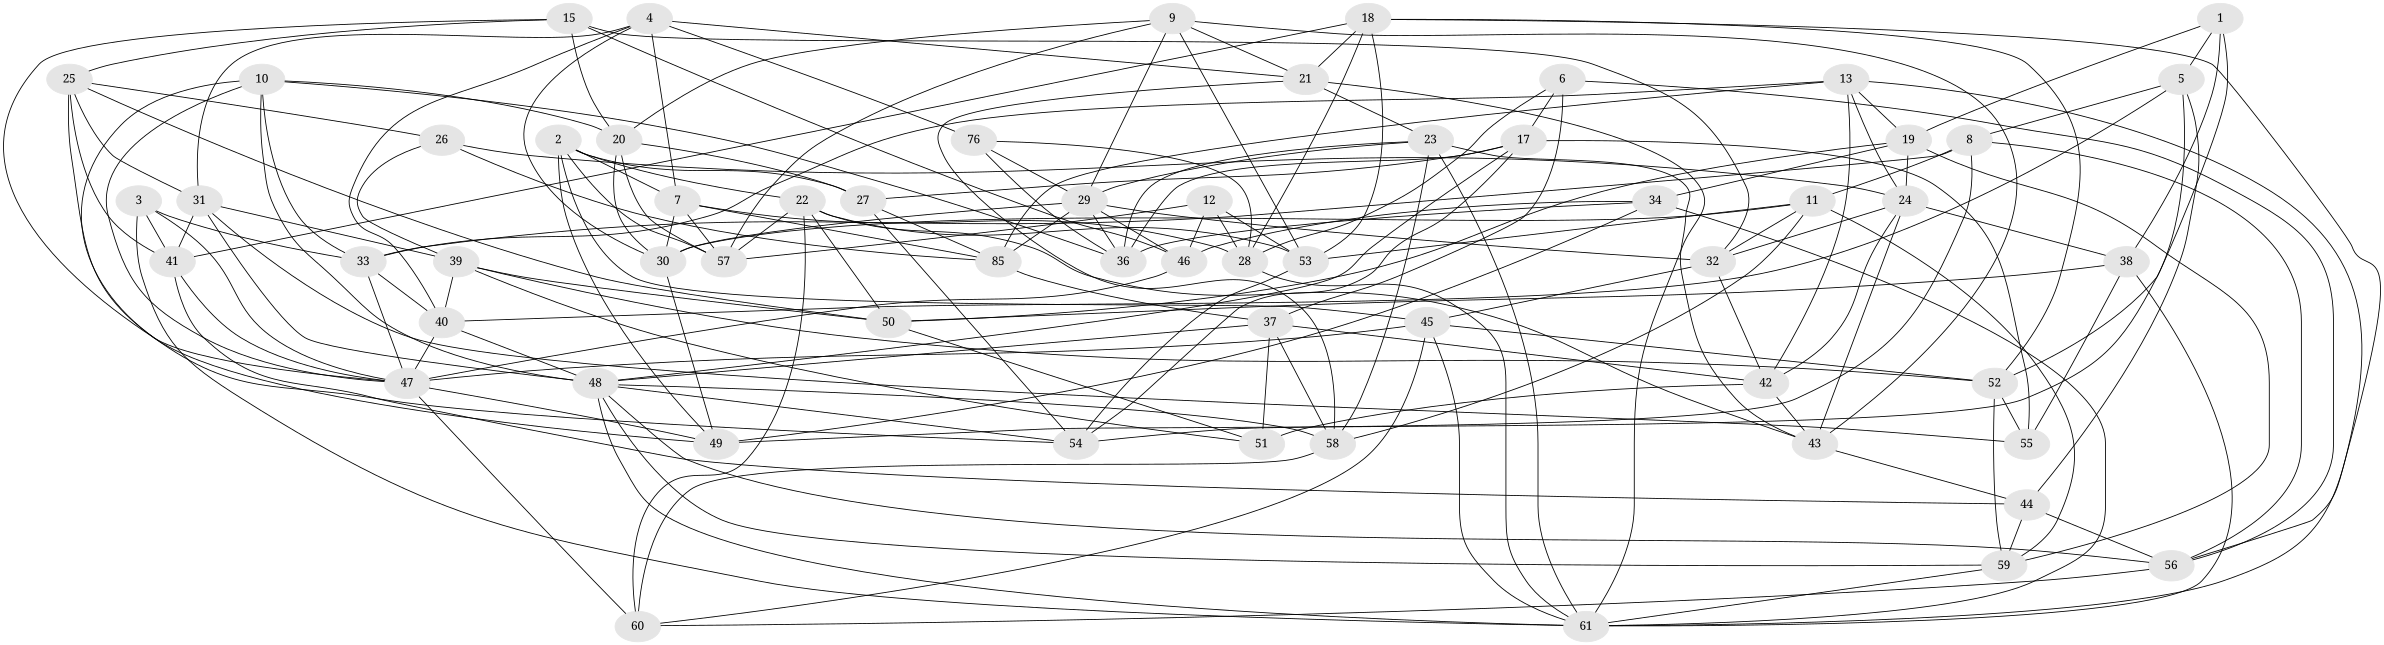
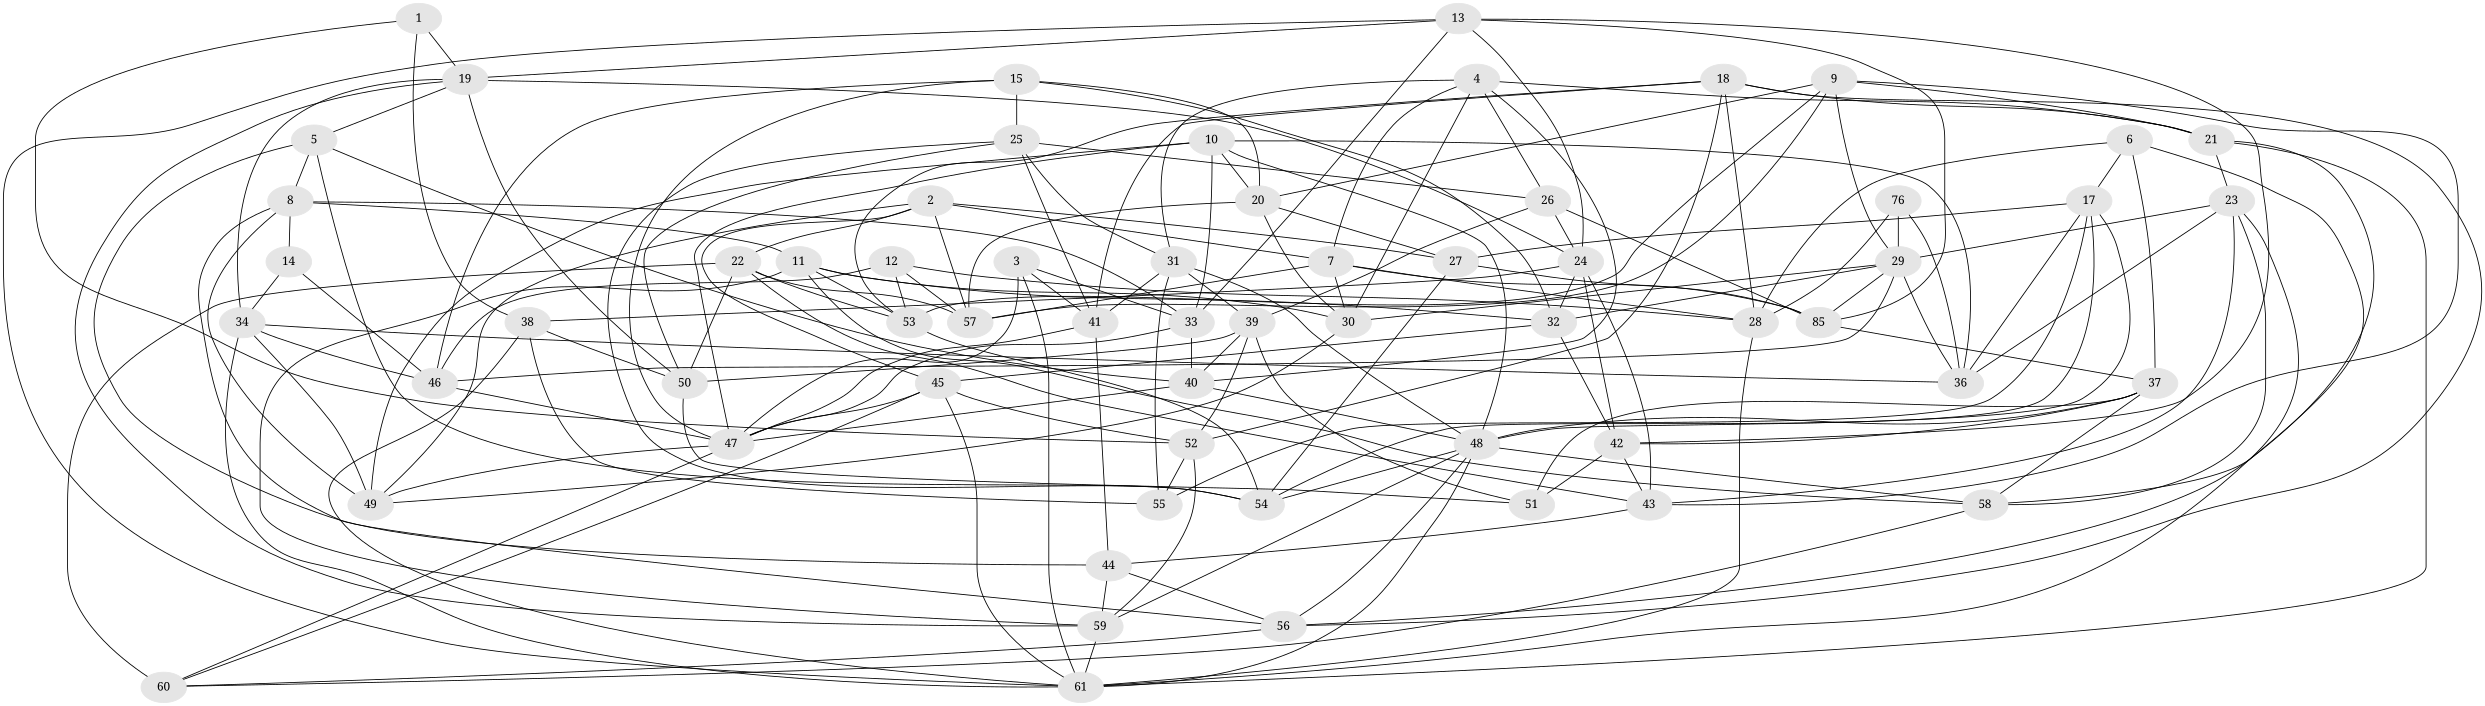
edge "1" -- "5": now "19" -- "5"
edge "4" -- "76": now "4" -- "26"
node "14": added
